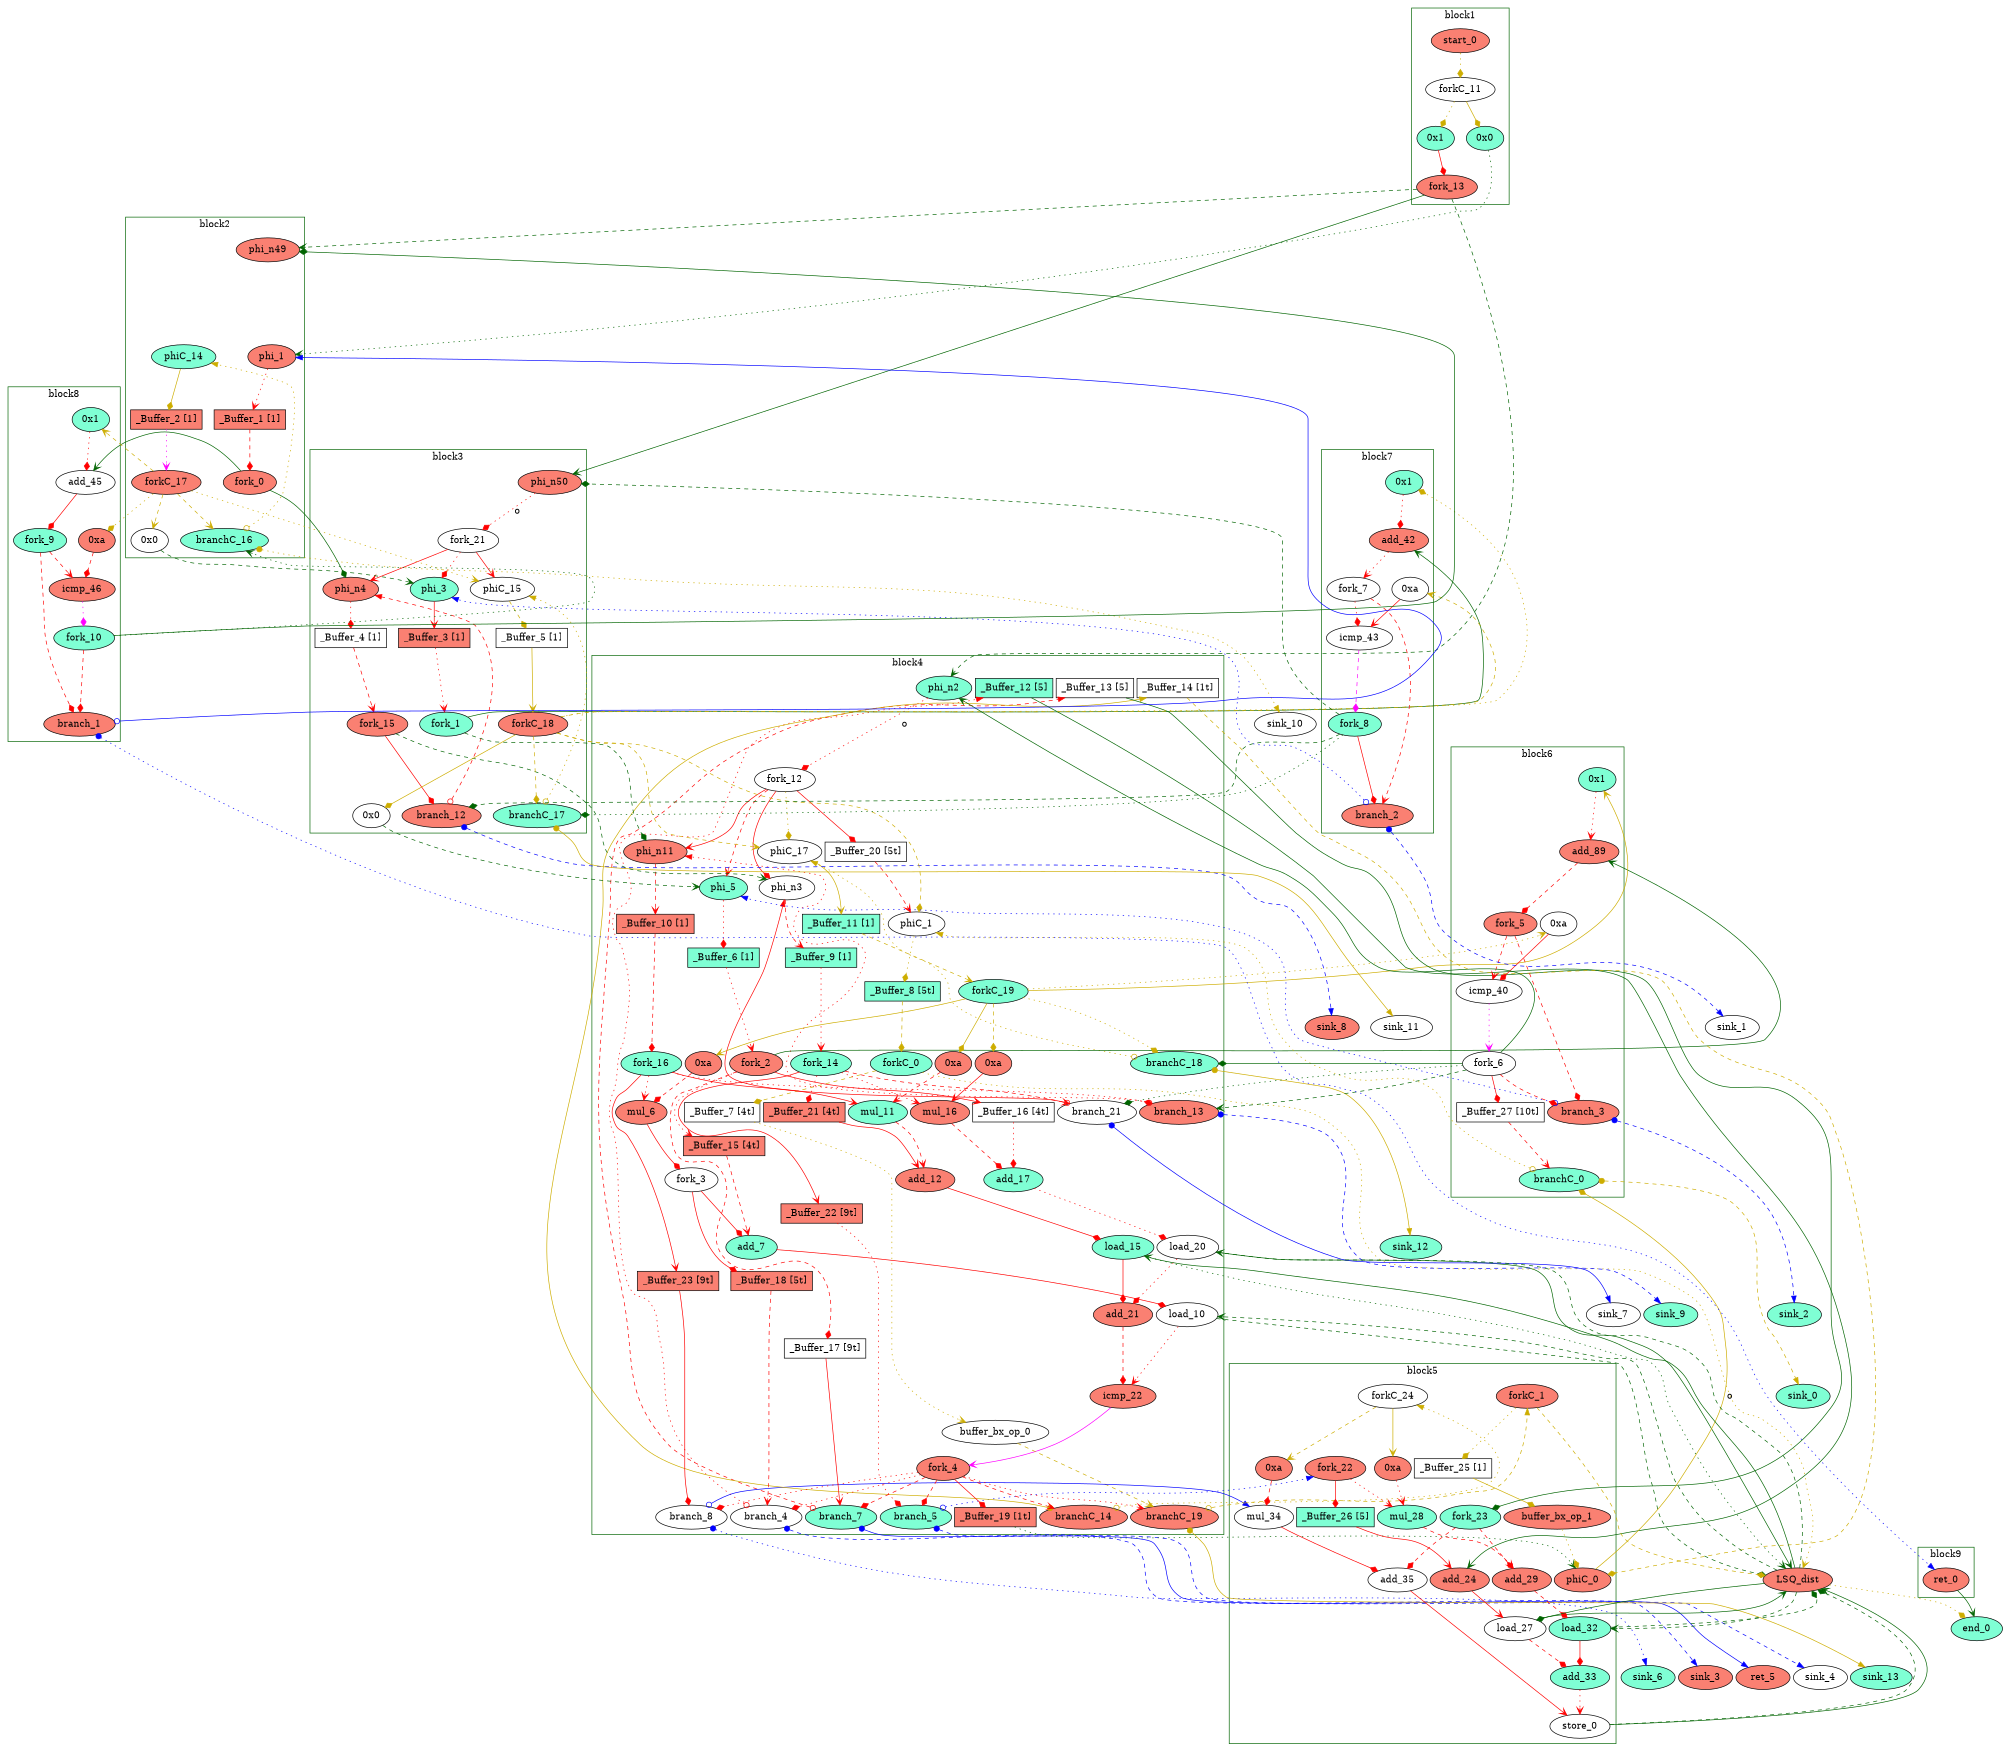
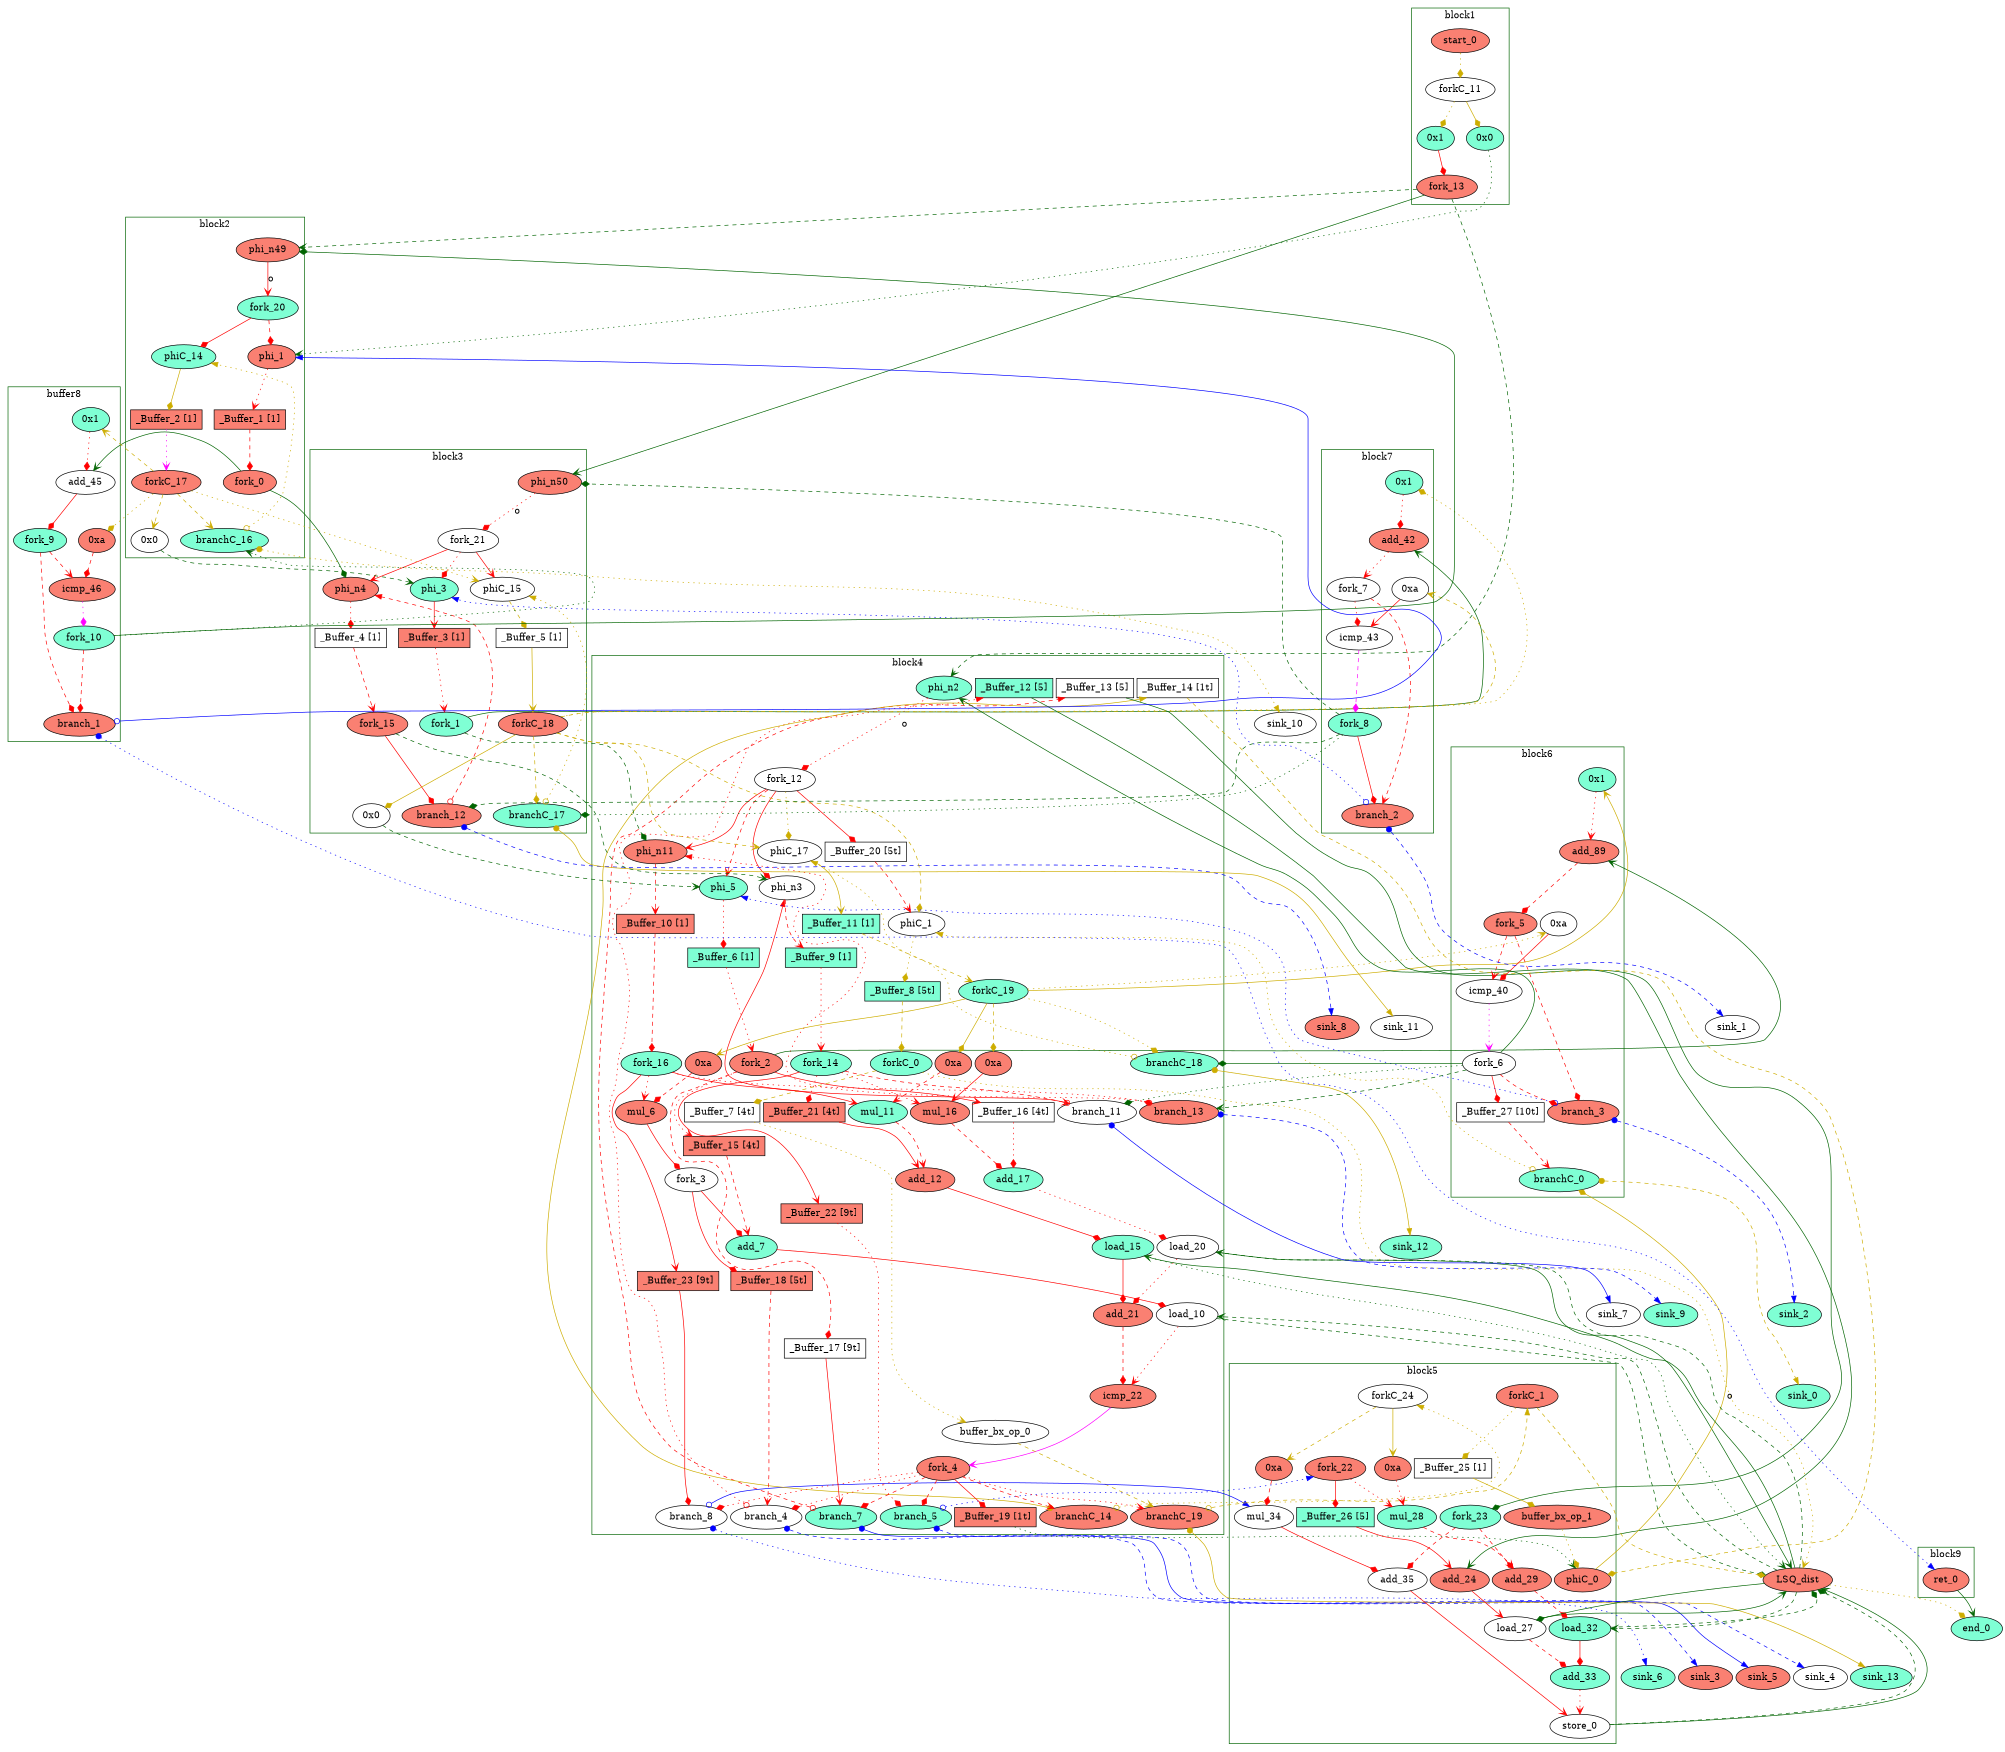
node "fork_20": added
cluster "block8": label "block8" -> "buffer8"
node "branch_21": label "branch_21" -> "branch_11"
node "ret_5": label "ret_5" -> "sink_5"
